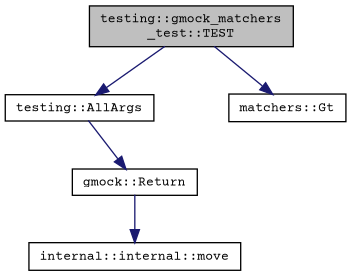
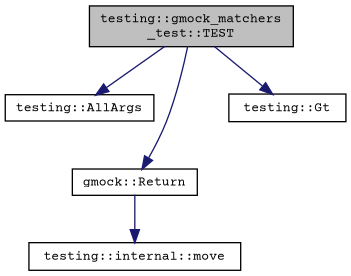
node "matchers::Gt": label "matchers::Gt" -> "testing::Gt"
edge "testing::AllArgs" -> "gmock::Return": now "testing::gmock_matchers _test::TEST" -> "gmock::Return"
node "internal::internal::move": label "internal::internal::move" -> "testing::internal::move"
